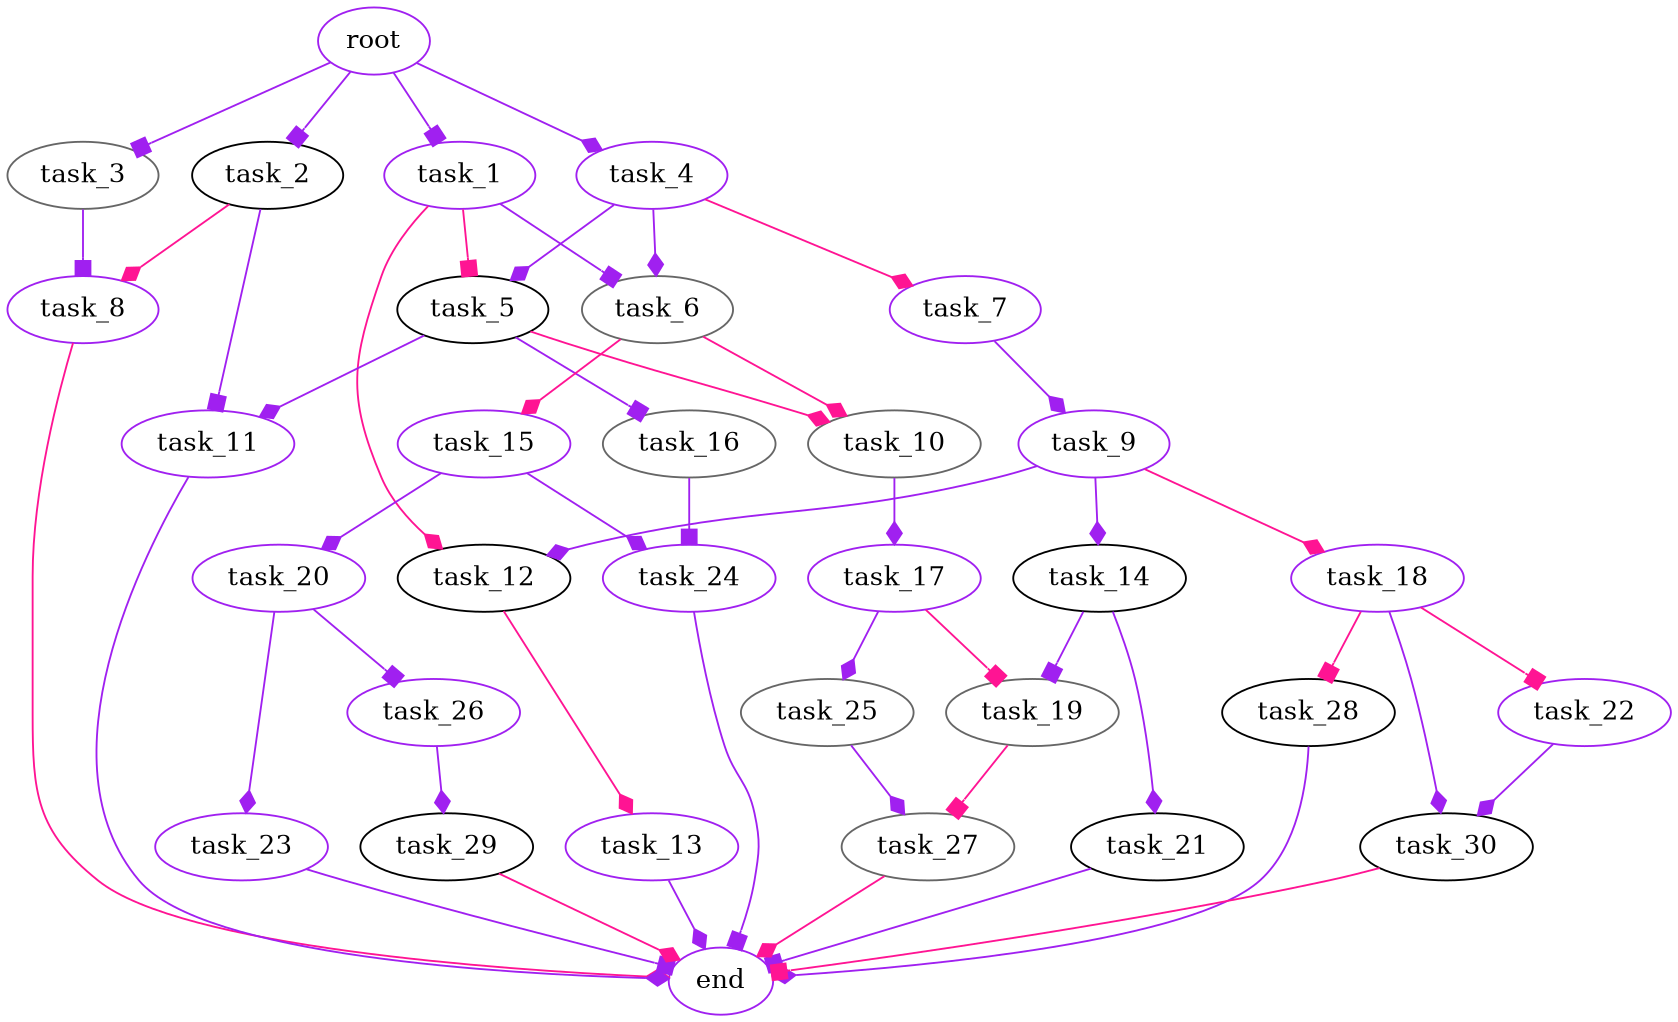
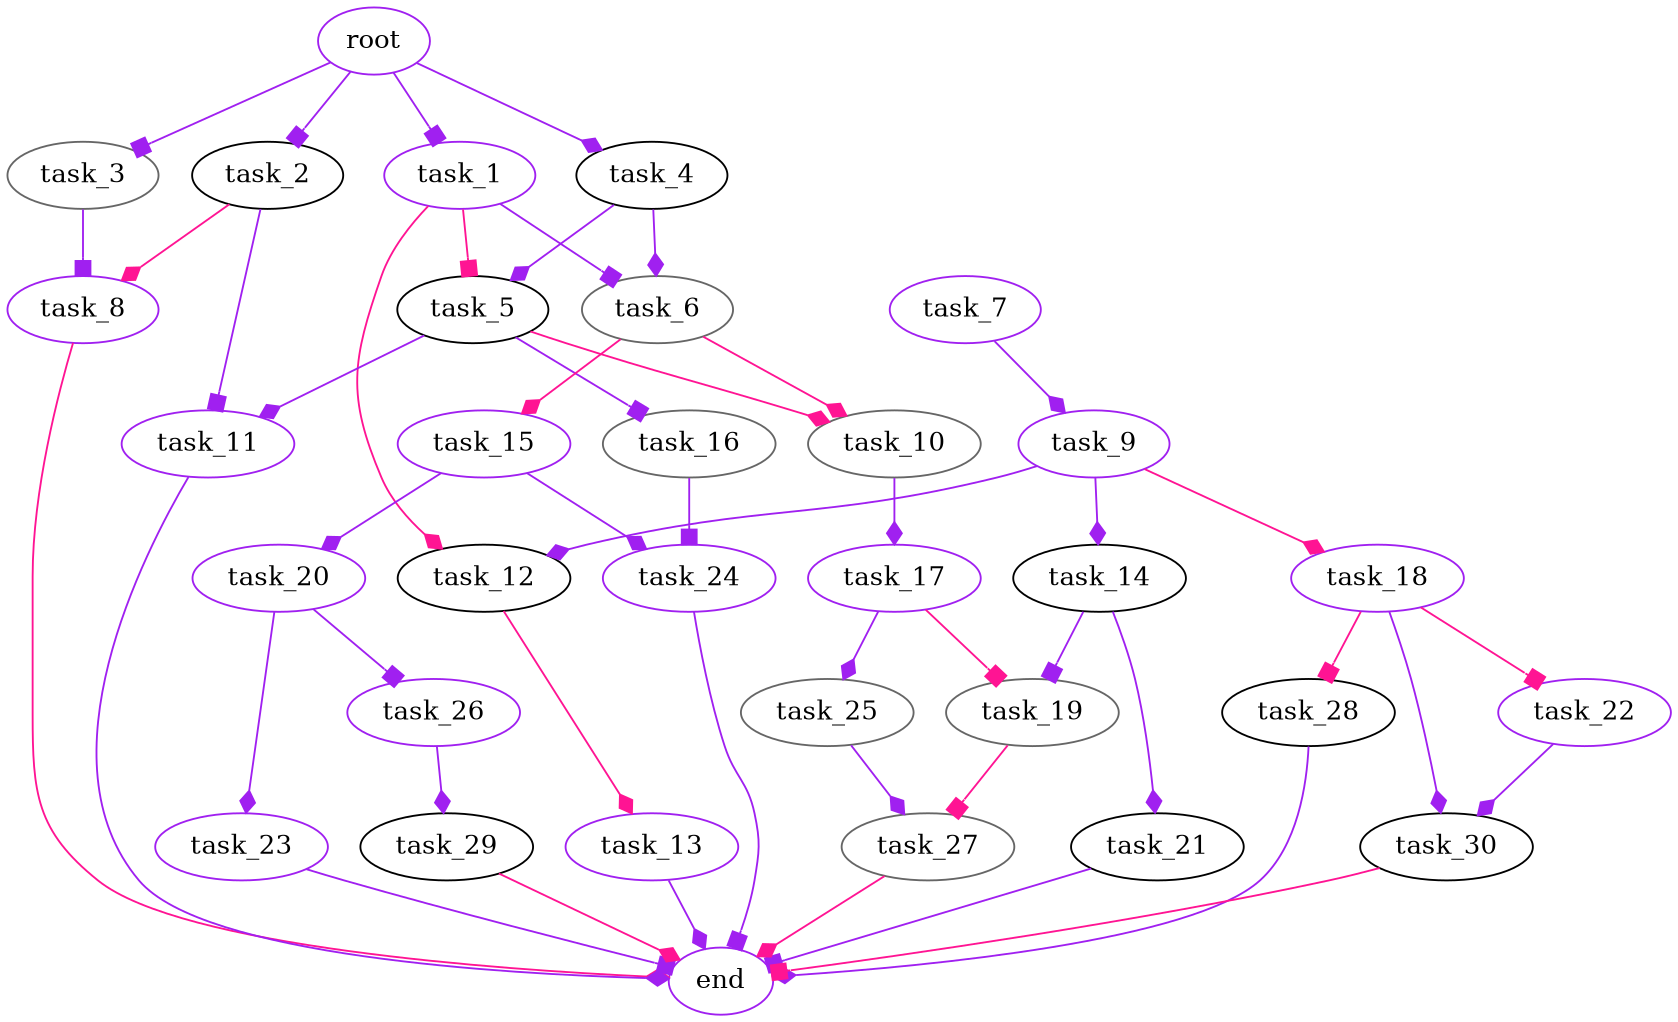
node "task_4": color purple -> black
edge "task_4" -> "task_7": removed
